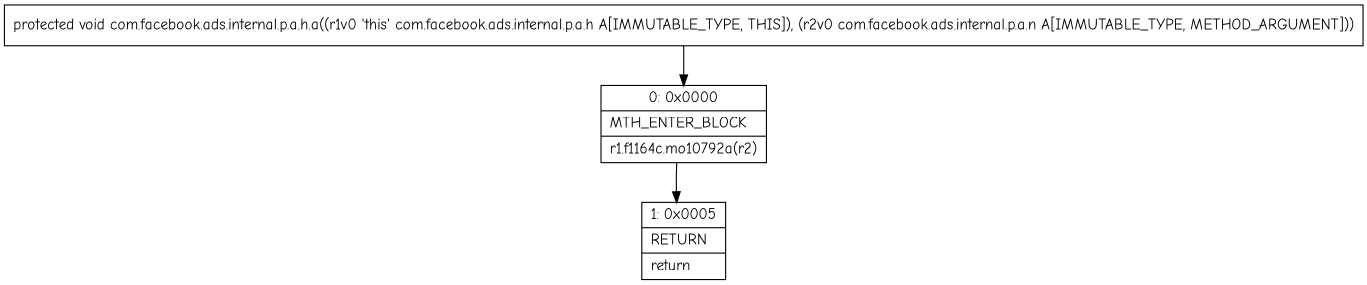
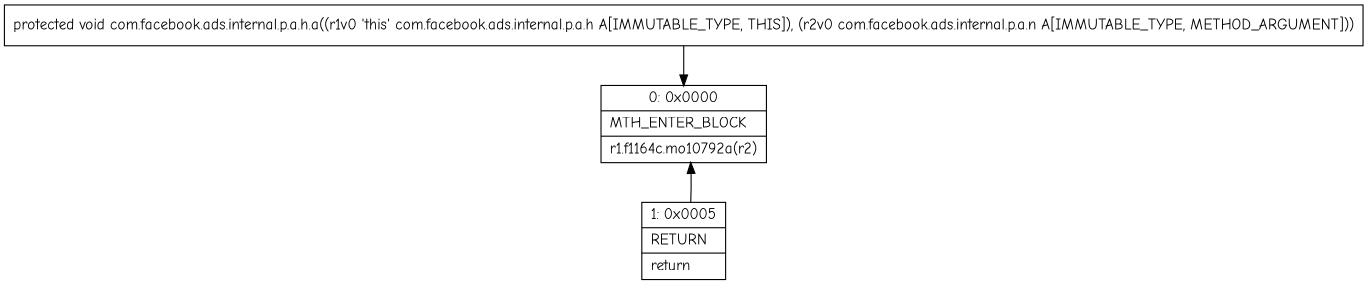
edge "0: 0x0000" -> "1: 0x0005": reversed
